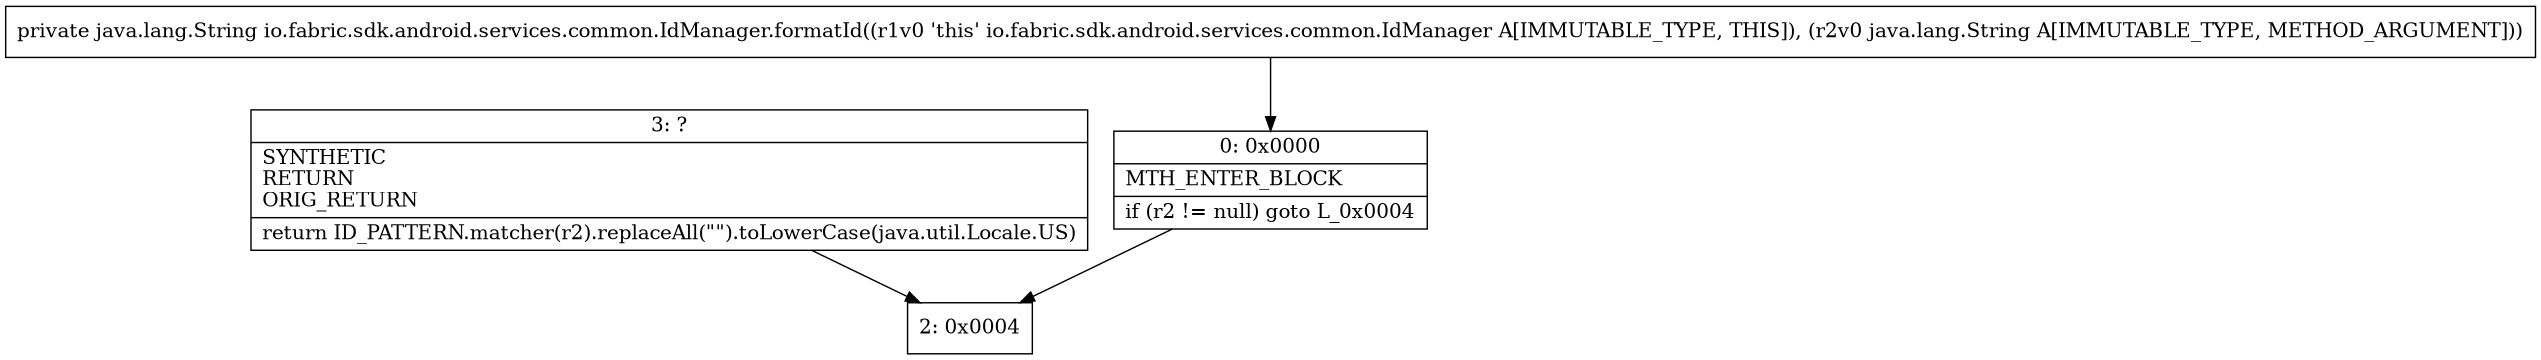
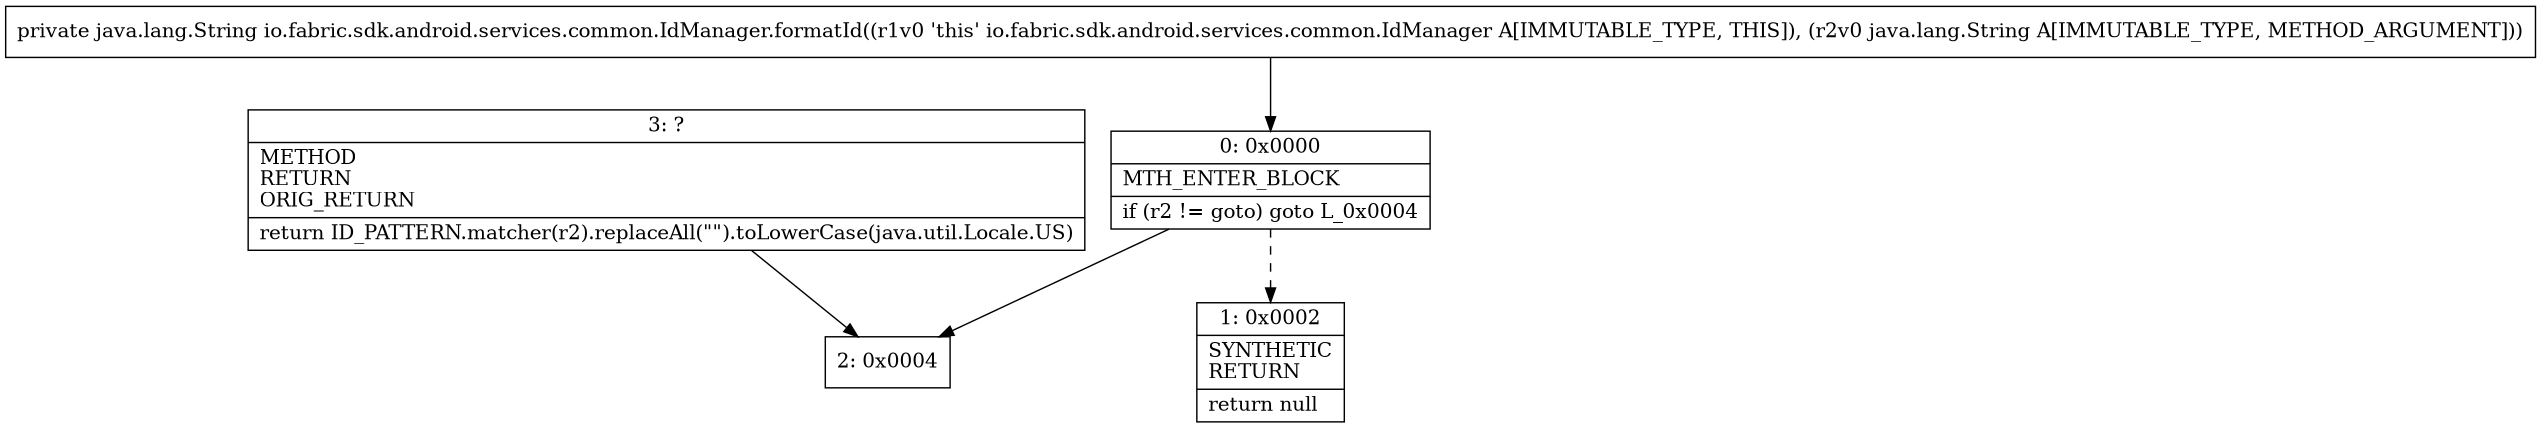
node "3: ?": text "SYNTHETIC" -> "METHOD"
node "0: 0x0000": text "if (r2 != null) goto L_0x0004" -> "if (r2 != goto) goto L_0x0004"
node "1: 0x0002": added
